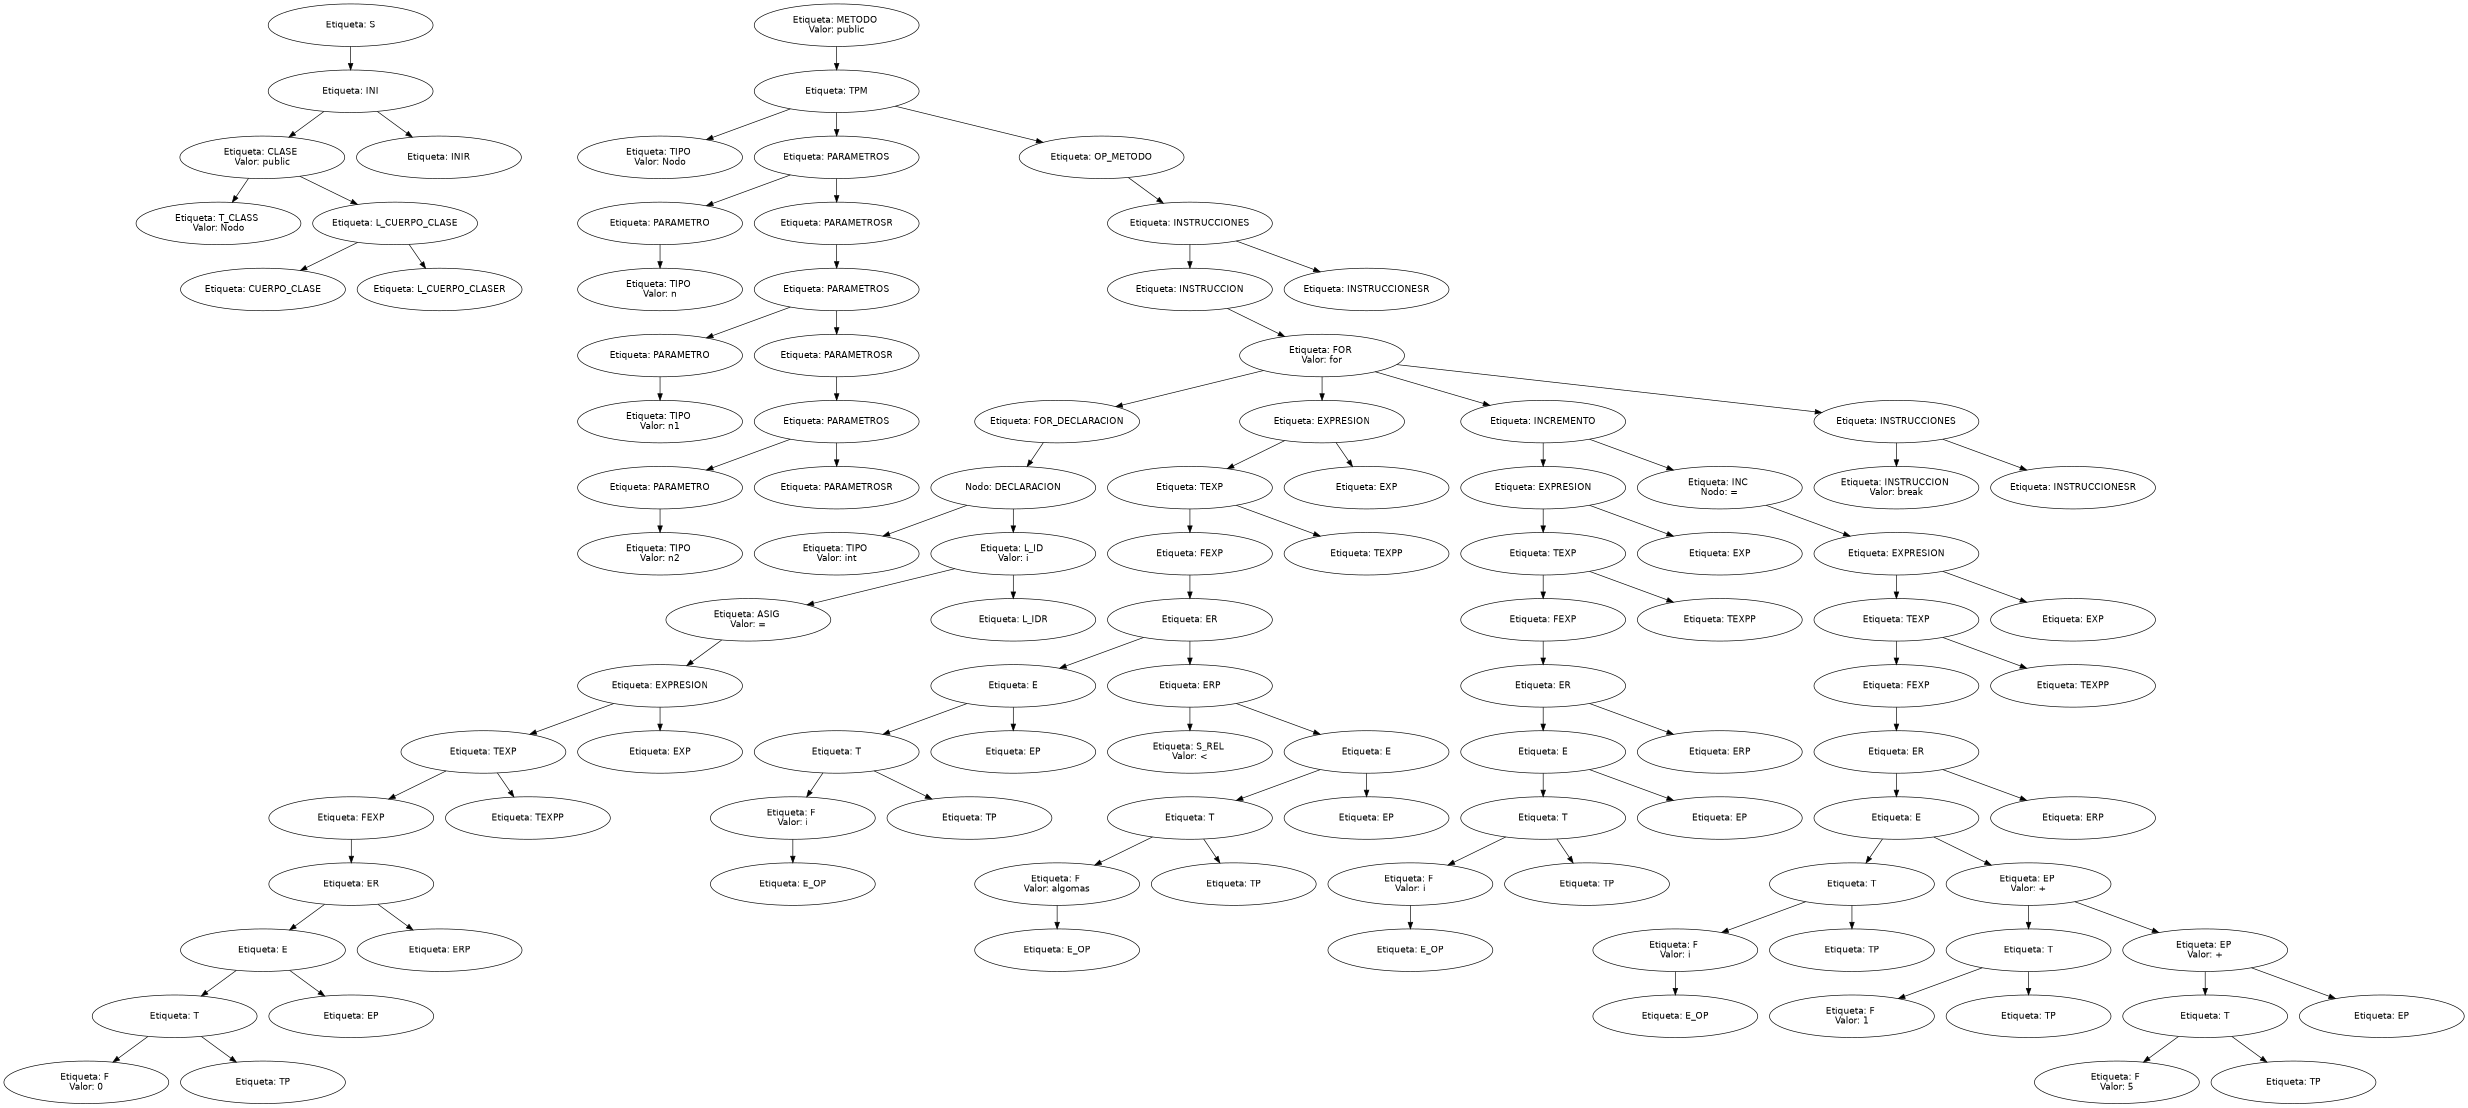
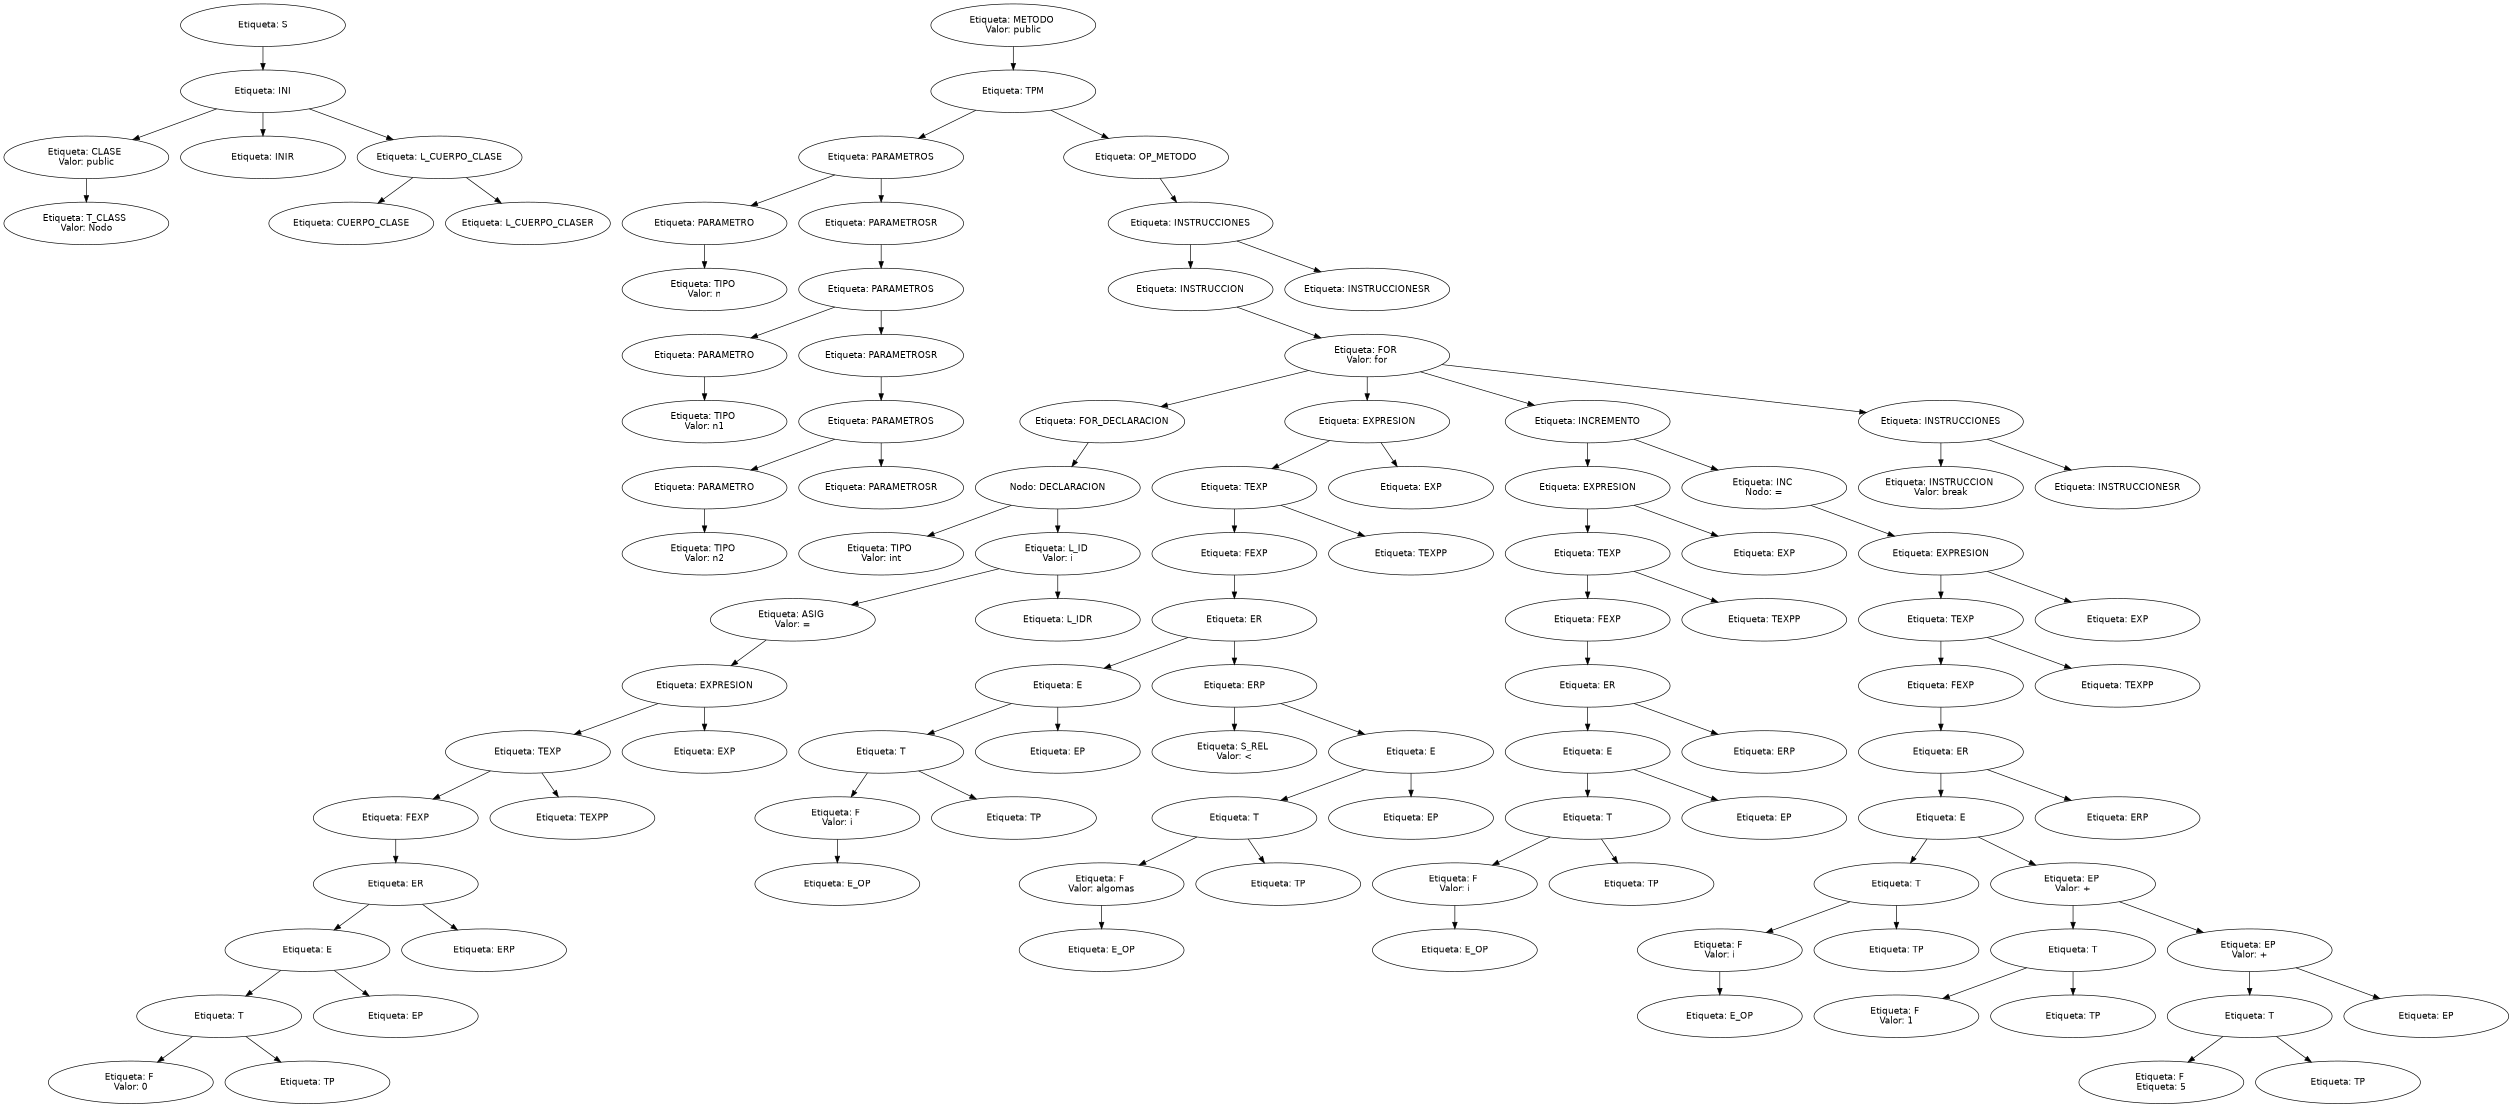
node "Etiqueta: TIPO Valor: Nodo": removed
edge "Etiqueta: CLASE Valor: public" -> "Etiqueta: L_CUERPO_CLASE": now "Etiqueta: INI" -> "Etiqueta: L_CUERPO_CLASE"
node "Etiqueta: F Valor: 5": label "Etiqueta: F Valor: 5" -> "Etiqueta: F Etiqueta: 5"
